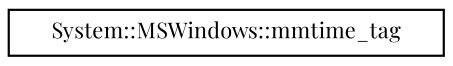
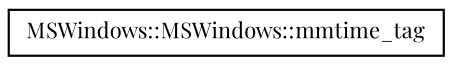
node "System::MSWindows::mmtime_tag": label "System::MSWindows::mmtime_tag" -> "MSWindows::MSWindows::mmtime_tag"
